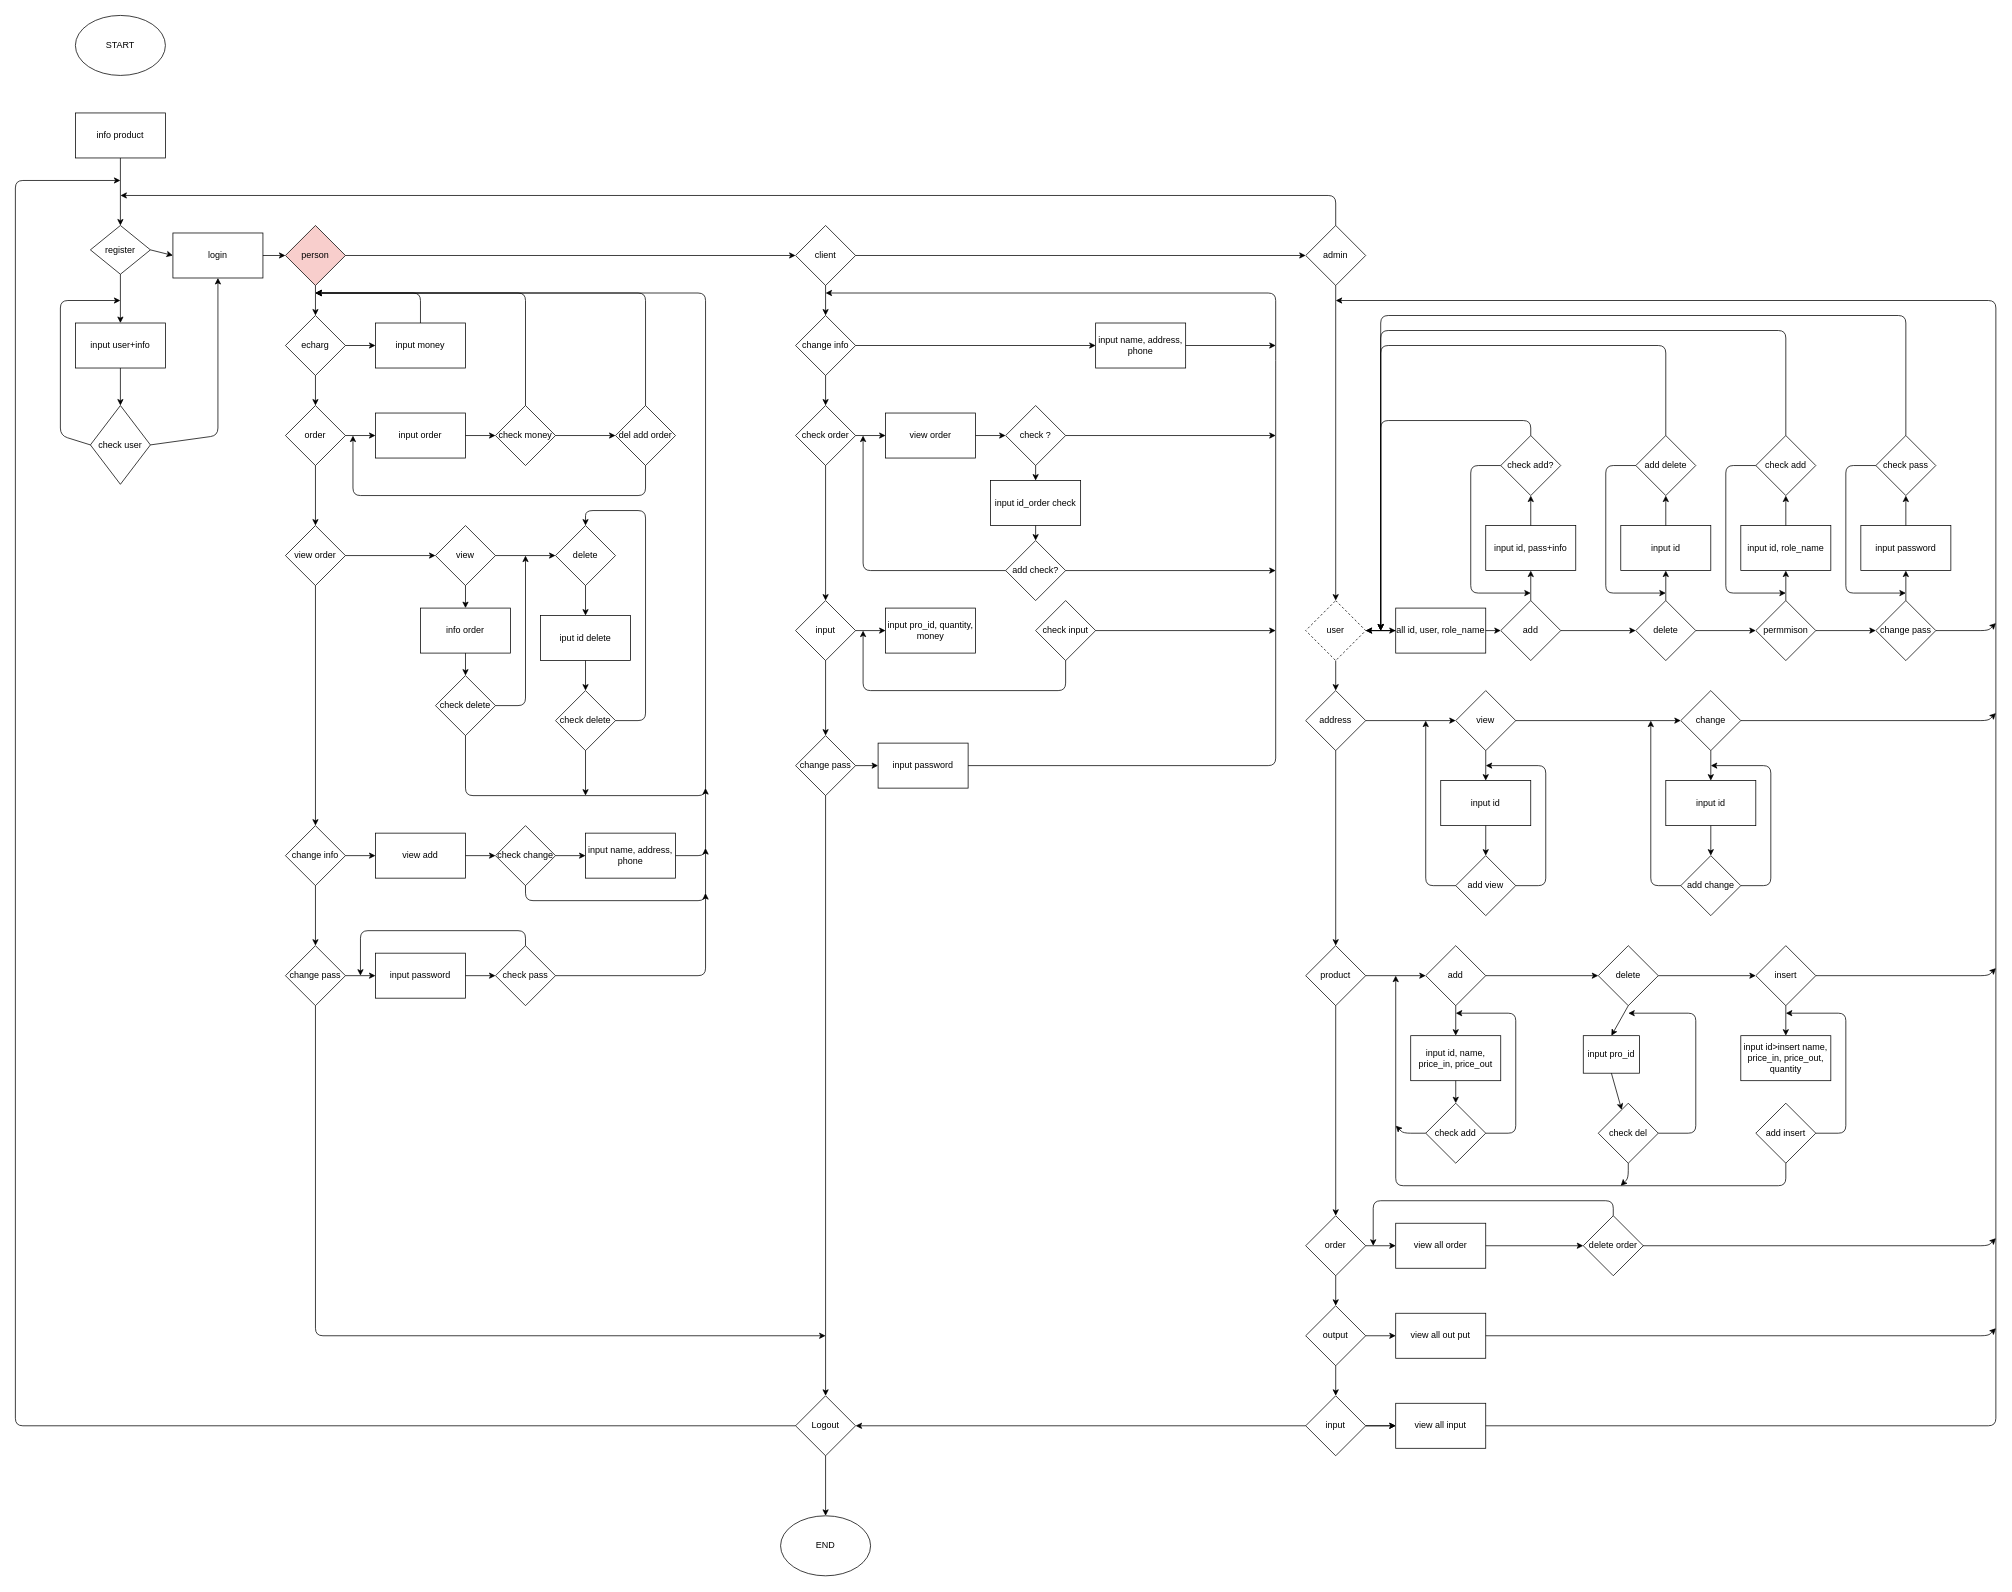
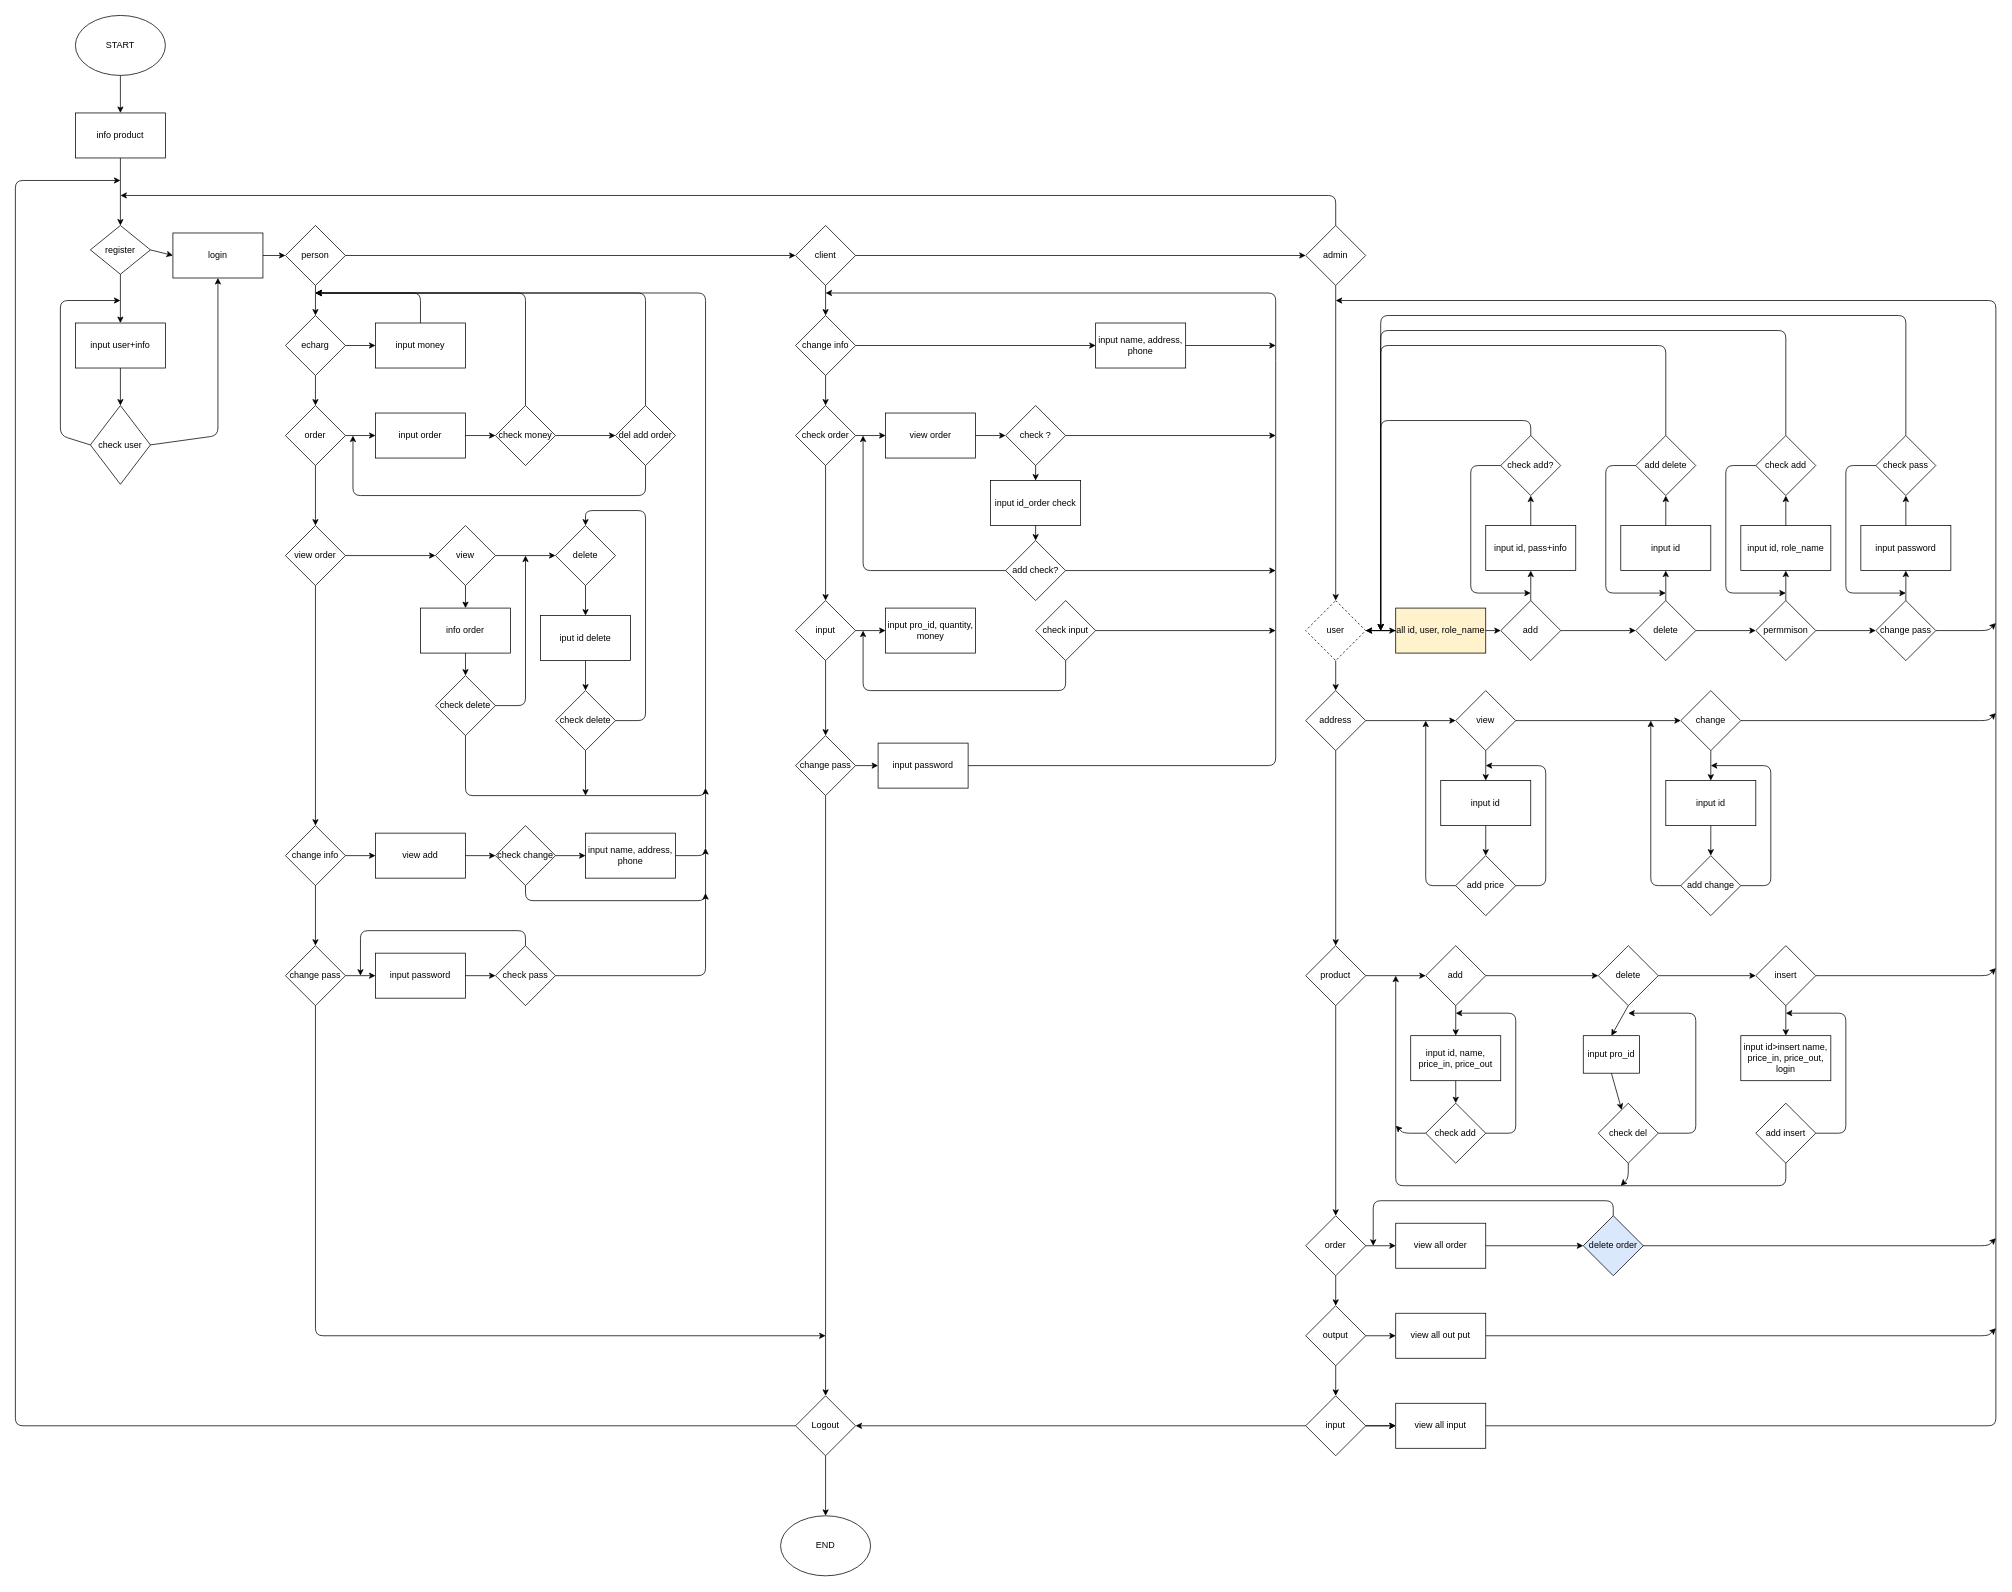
edge "START" -> "info product": added
node "person": fillcolor #f8cecc -> #ffffff
node "all id, user, role_name": fillcolor #ffffff -> #fff2cc
node "add view": label "add view" -> "add price"
node "input id>insert name, price_in, price_out, quantity": label "input id>insert name, price_in, price_out, quantity" -> "input id>insert name, price_in, price_out, login"
node "delete order": fillcolor #ffffff -> #dae8fc
